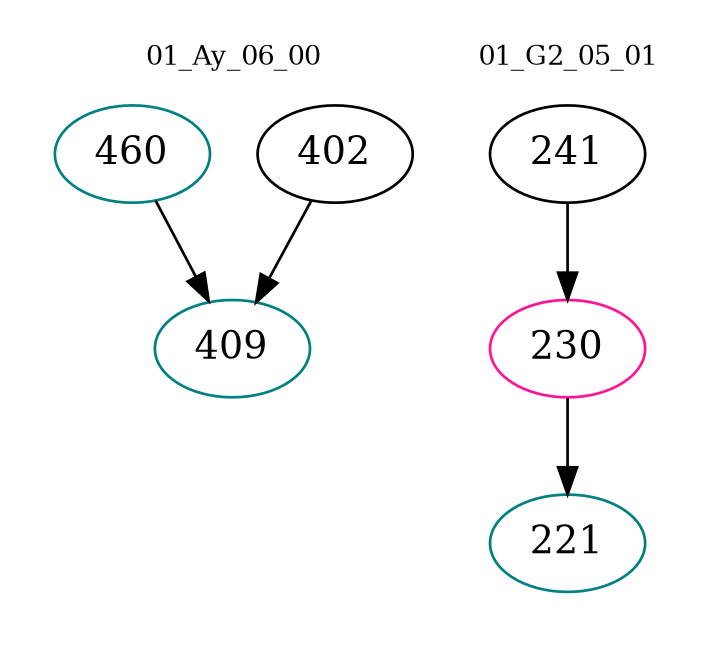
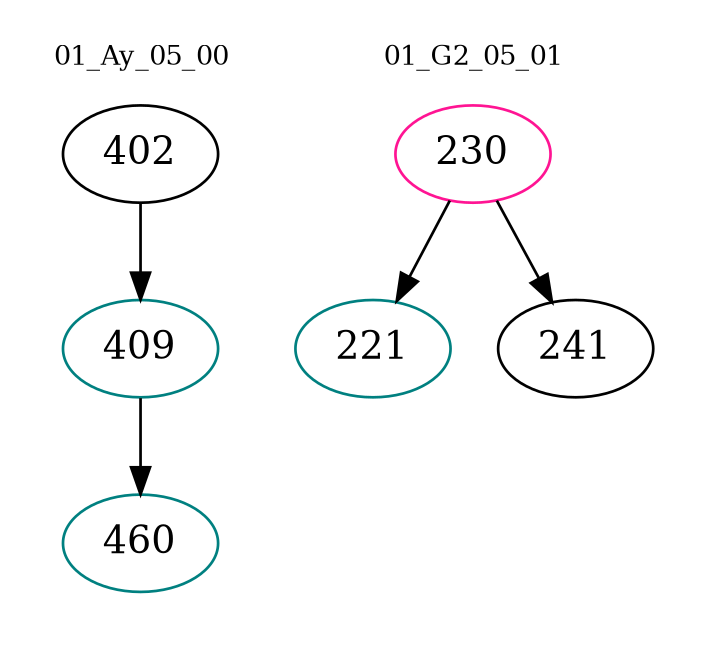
cluster "01_Ay_06_00": label "01_Ay_06_00" -> "01_Ay_05_00"
edge "241" -> "230": reversed
edge "460" -> "409": reversed
